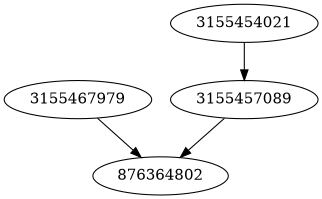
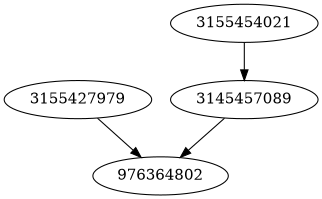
node "3155467979": label "3155467979" -> "3155427979"
node "3155457089": label "3155457089" -> "3145457089"
node "876364802": label "876364802" -> "976364802"
